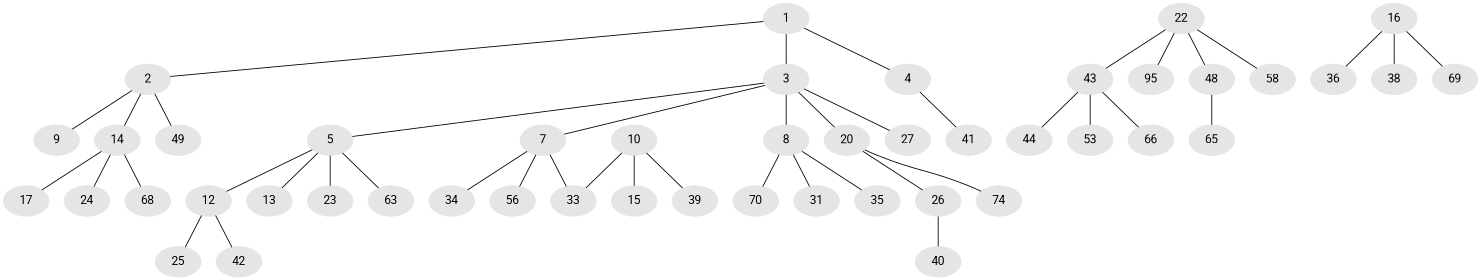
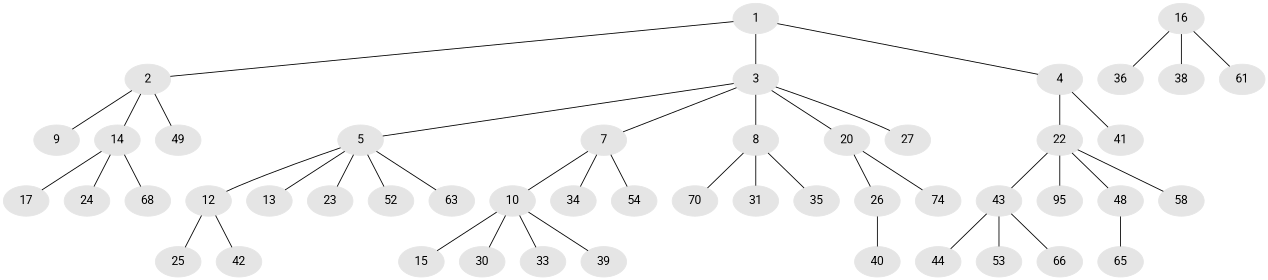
node "69": label "69" -> "61"
edge "4" -- "22": added
edge "7" -- "33": now "7" -- "10"
node "52": added
node "56": label "56" -> "54"
node "30": added
